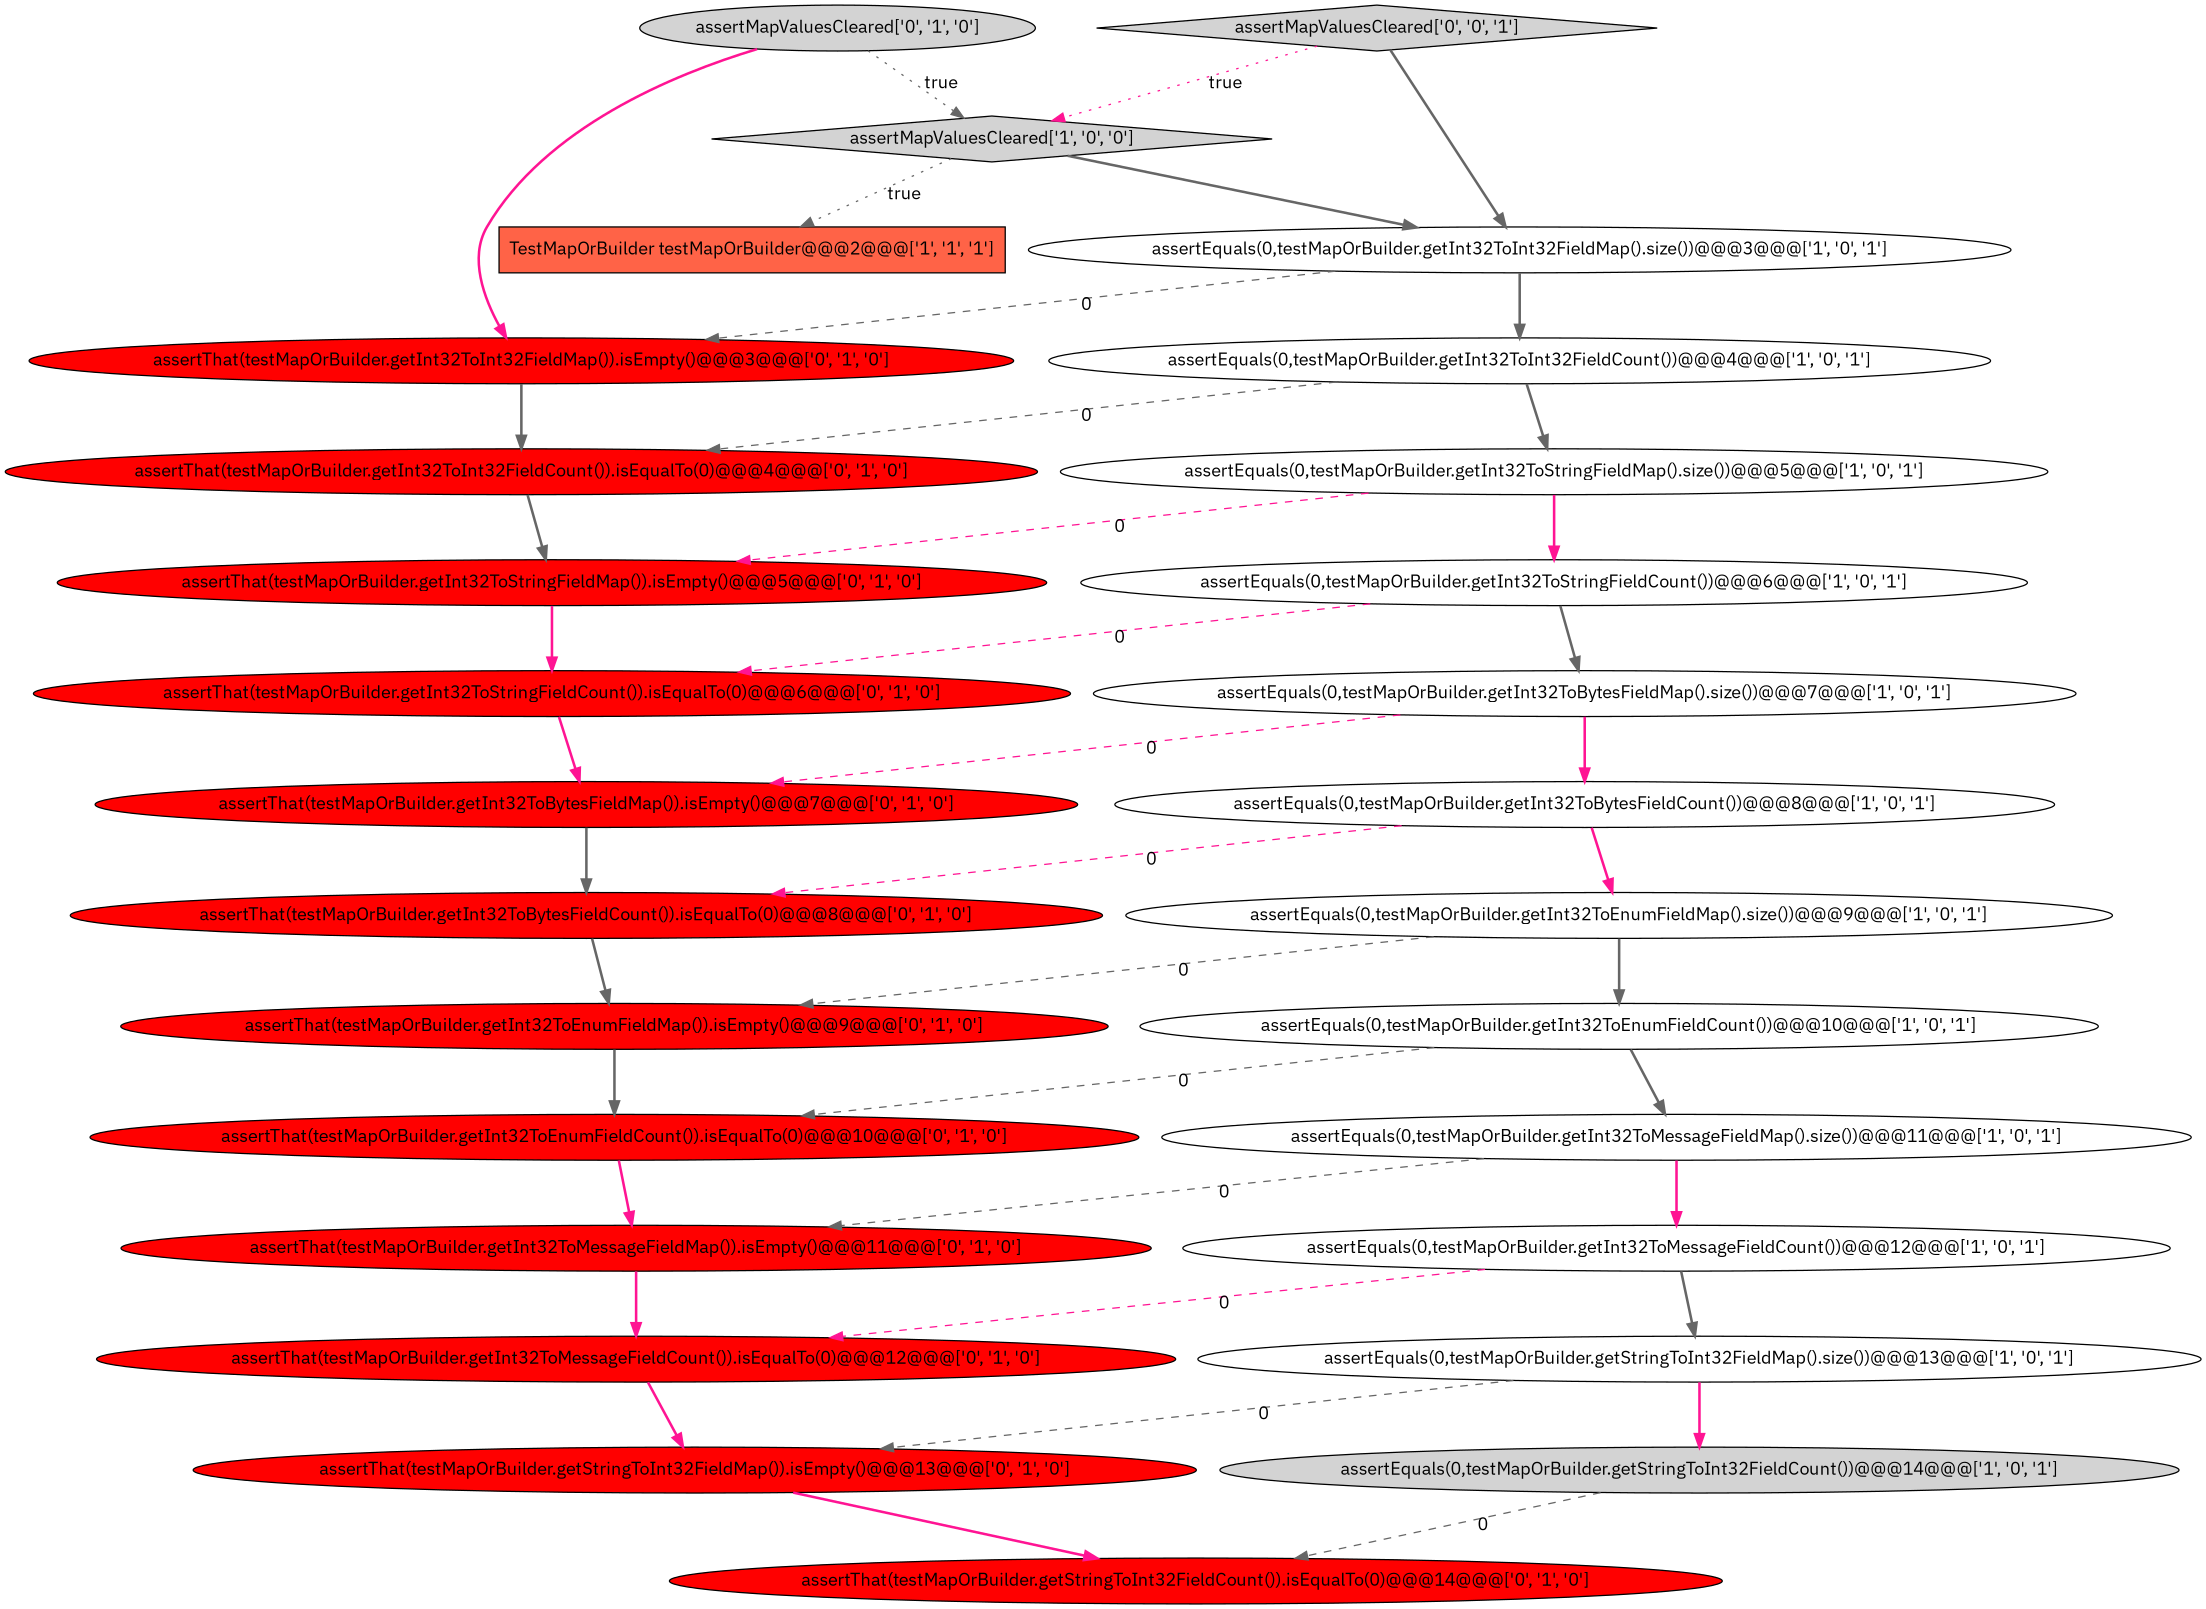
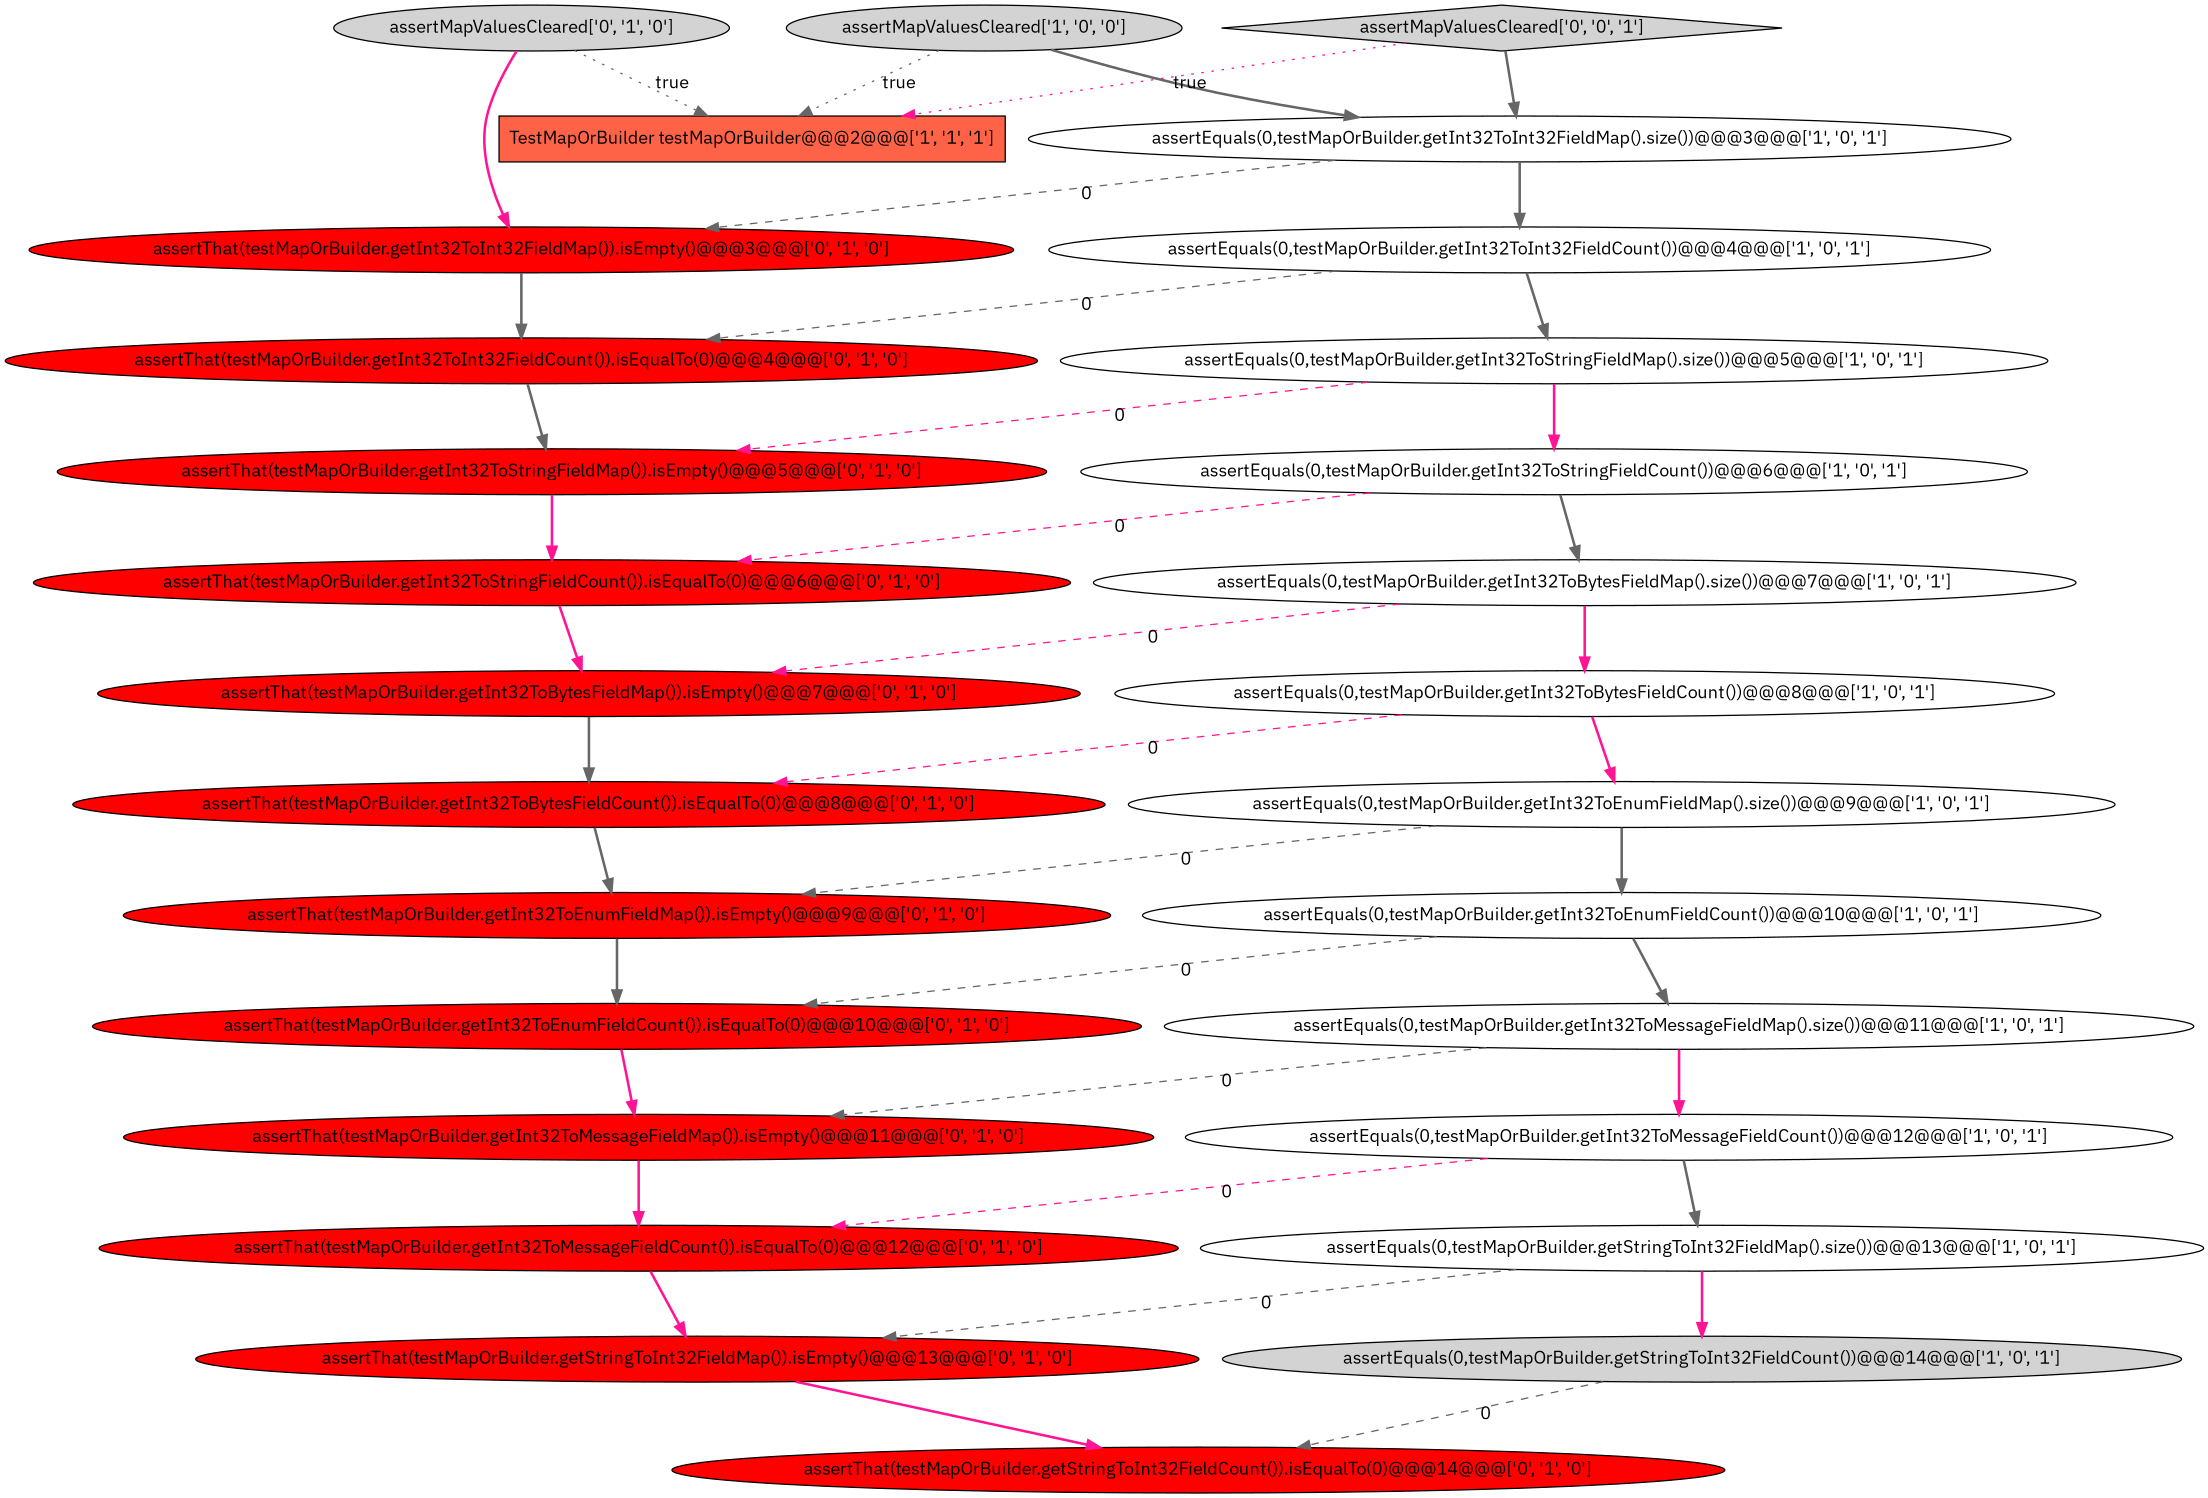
edge "assertMapValuesCleared['0', '1', '0']" -> "assertMapValuesCleared['1', '0', '0']": now "assertMapValuesCleared['0', '1', '0']" -> "TestMapOrBuilder testMapOrBuilder@@@2@@@['1', '1', '1']"
edge "assertMapValuesCleared['0', '0', '1']" -> "assertMapValuesCleared['1', '0', '0']": now "assertMapValuesCleared['0', '0', '1']" -> "TestMapOrBuilder testMapOrBuilder@@@2@@@['1', '1', '1']"
node "assertMapValuesCleared['1', '0', '0']": shape diamond -> ellipse
